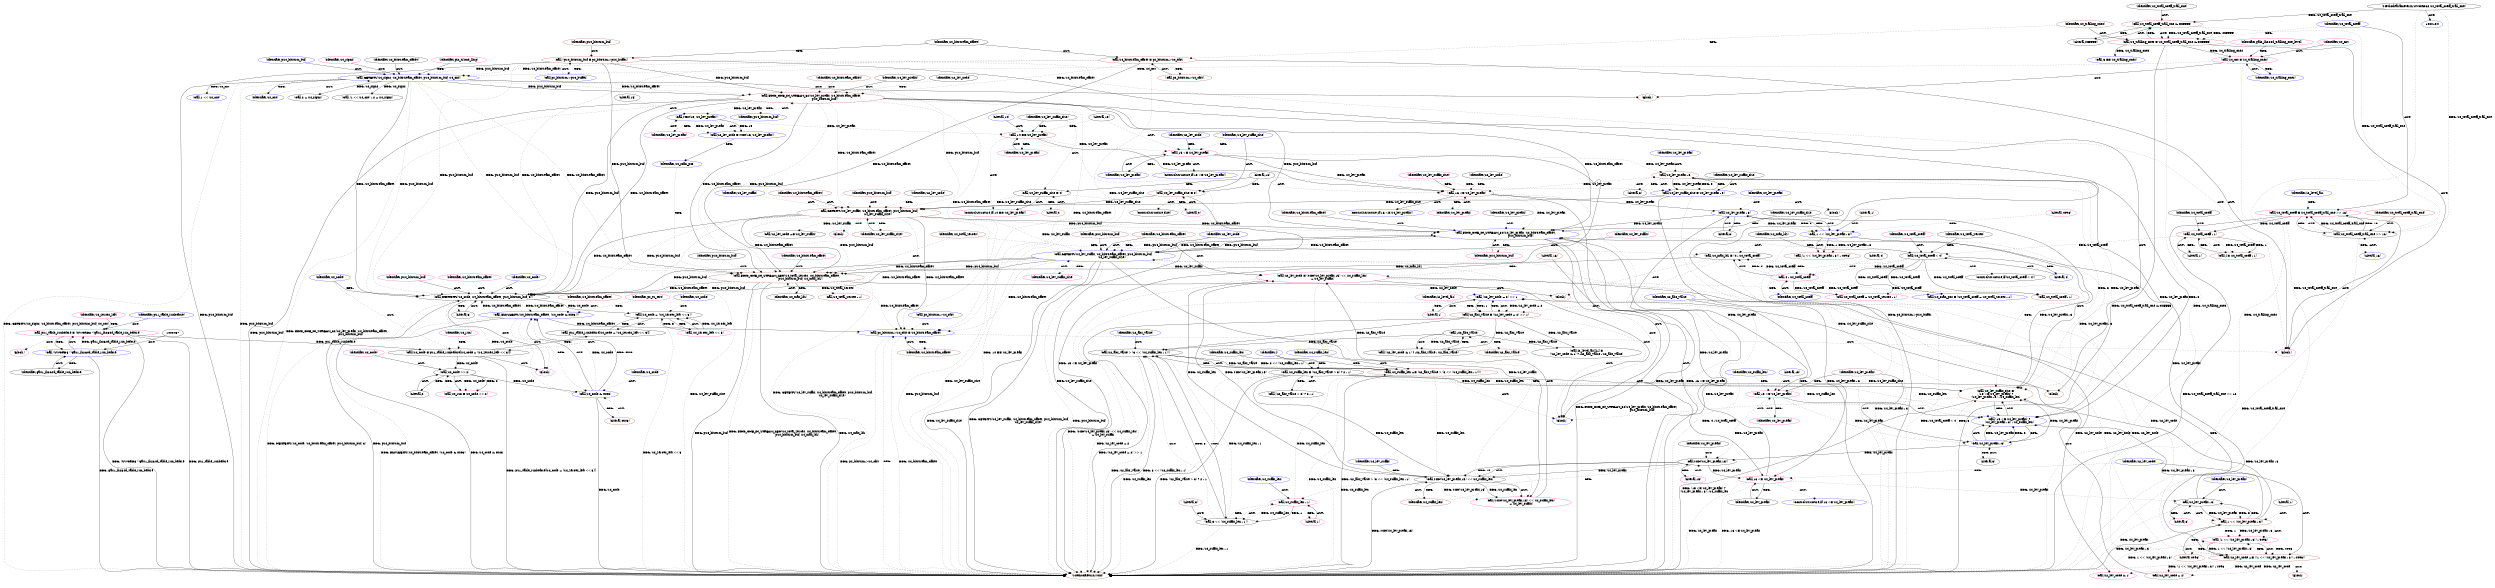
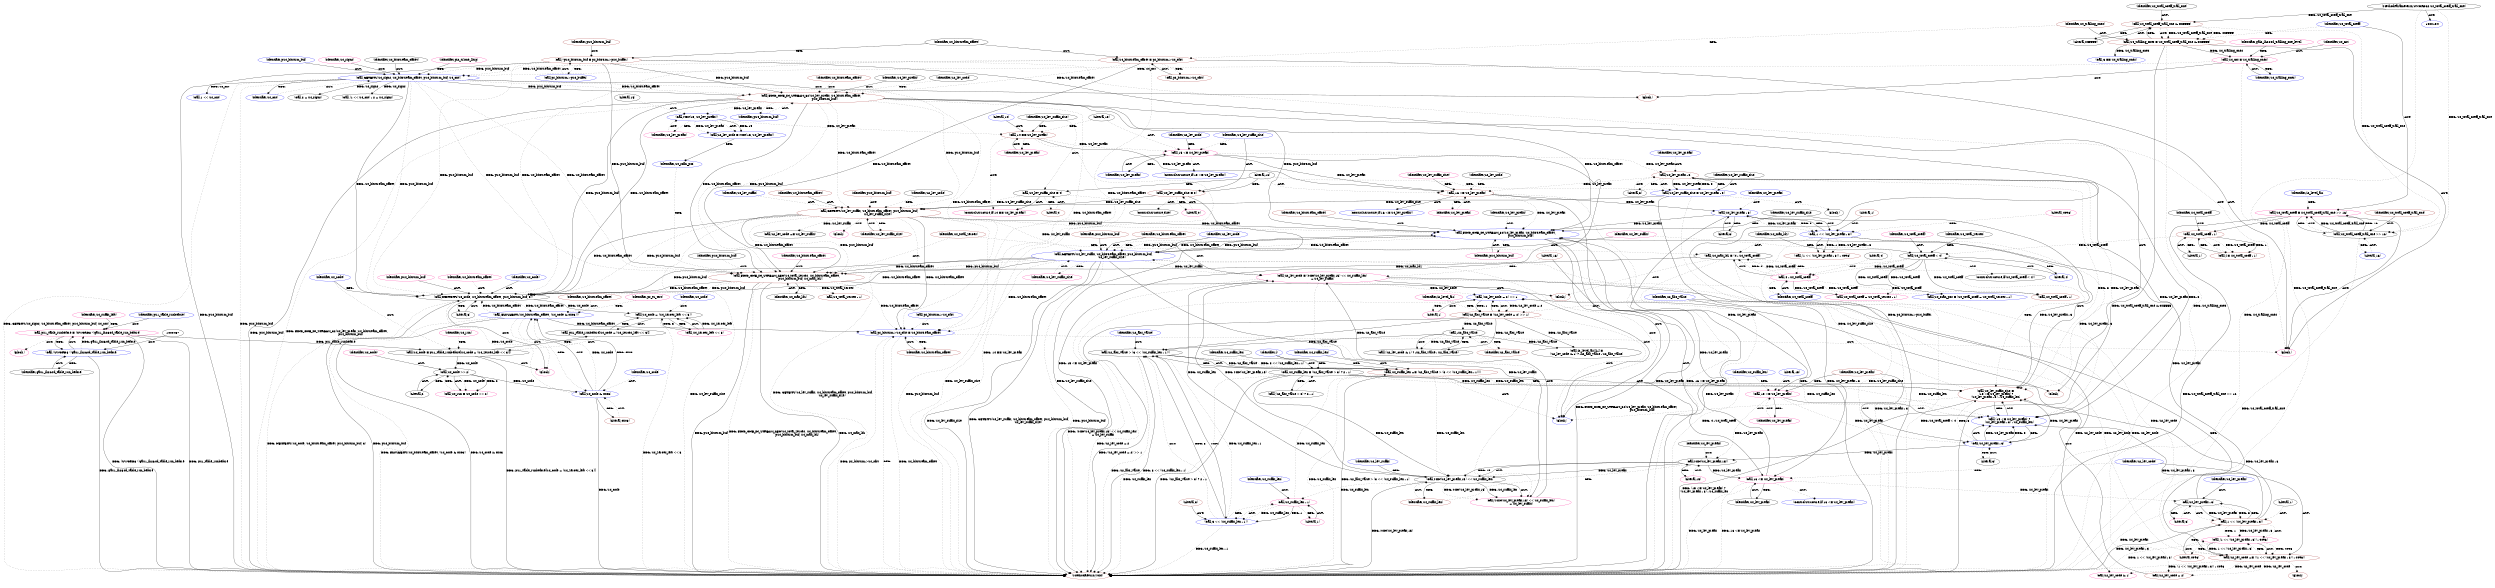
edge "(Call,u4_bitstream_offset = ps_bitstrm->u4_ofst)" -> "(Call,ps_bitstrm->u4_ofst = u4_bitstream_offset)": label "DDG: u4_lev_suffix_size" -> "DDG: u4_bitstream_offset"
node "(Identifier,u4_zeroes_left)": label "(Identifier,u4_zeroes_left)" -> "(Identifier,u4_suffix_left)"
edge "(Call,u2_abs_value = (u2_lev_code + 2) >> 1)" -> "(Call,-u2_abs_value)": added, label "DDG: u2_abs_value"
edge "(Call,FLUSHBITS(u4_bitstream_offset, (u4_code & 0x03)))" -> "(Call,ps_bitstrm->u4_ofst = u4_bitstream_offset)": arrowhead dot -> diamond
node "(Call,3 << (u4_suffix_len - 1))": color black -> blue
